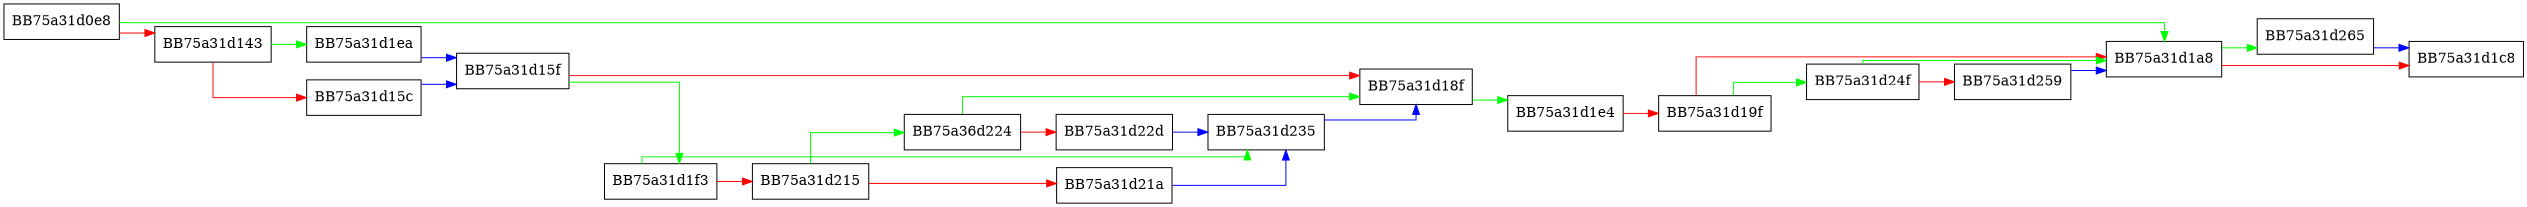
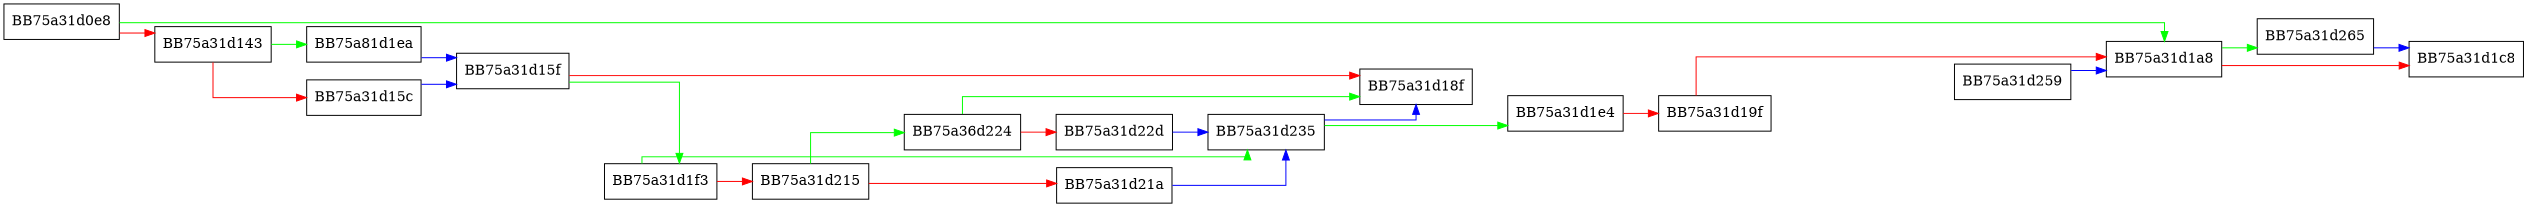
node "BB75a31d1ea": label "BB75a31d1ea" -> "BB75a81d1ea"
node "BB75a31d24f": removed
edge "BB75a31d18f" -> "BB75a31d1e4": now "BB75a31d235" -> "BB75a31d1e4"
